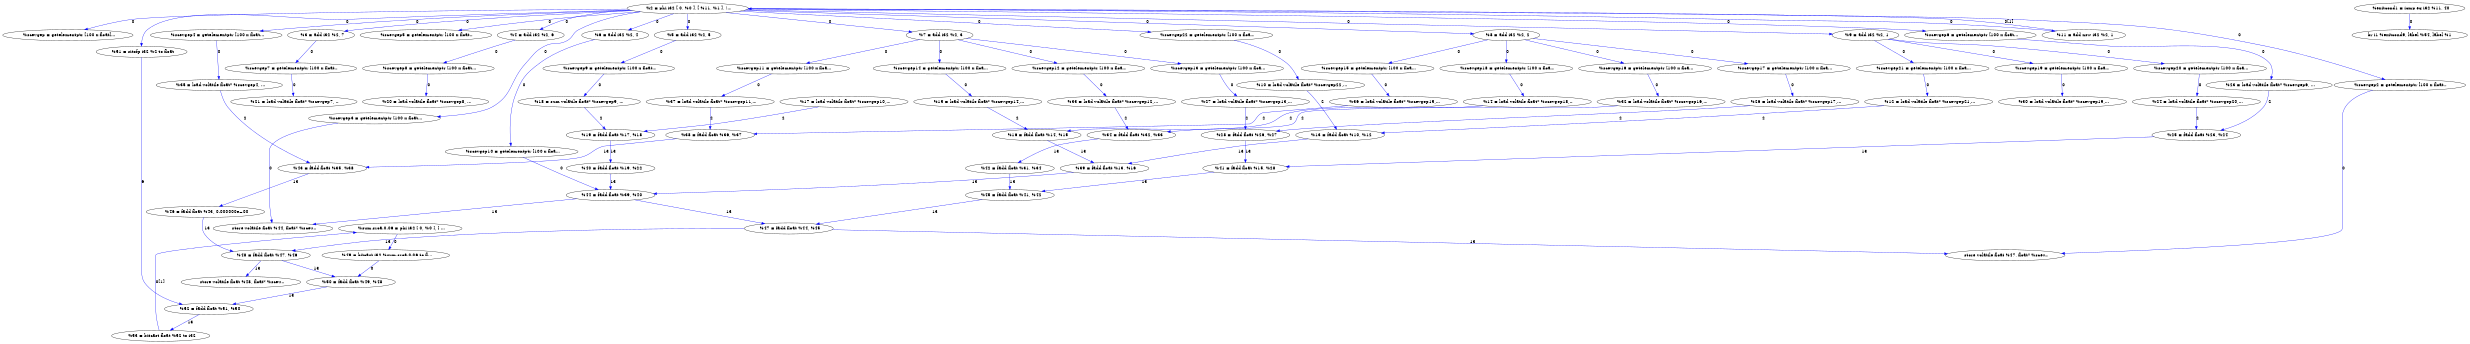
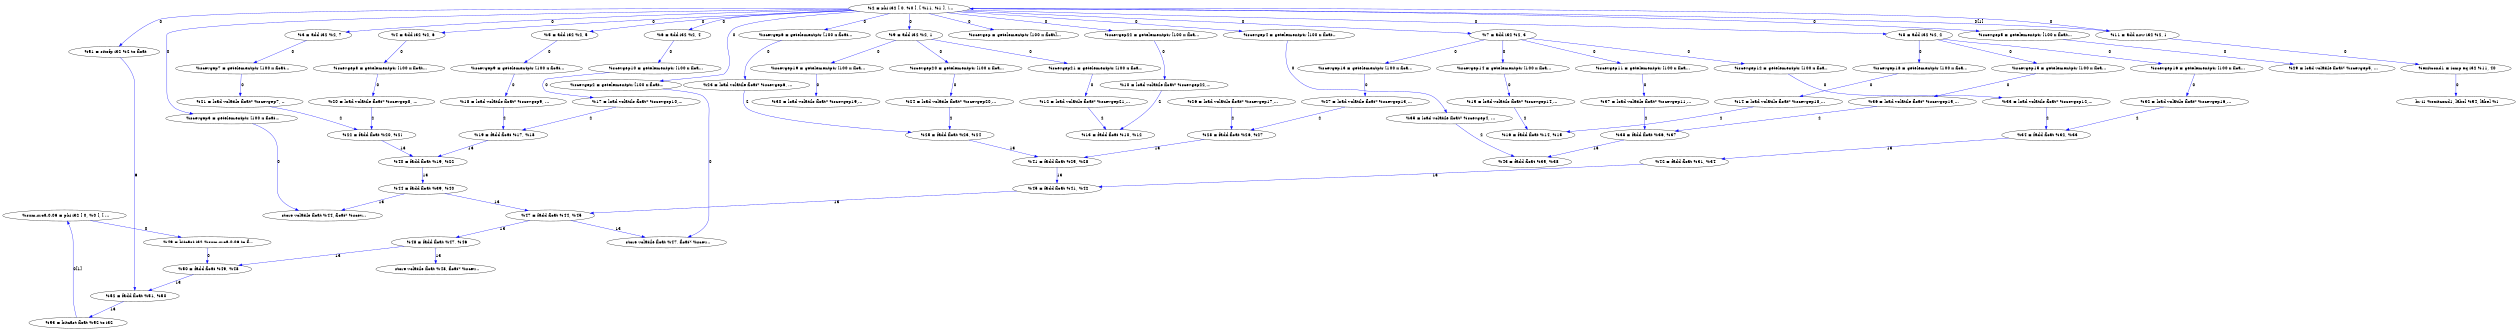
node "br i1 %exitcond9, label %54, label %1": label "br i1 %exitcond9, label %54, label %1" -> "br i1 %exitcond1, label %54, label %1"
edge "%11 = add nsw i32 %2, 1" -> "%exitcond1 = icmp eq i32 %11, 40": added, label "0"
node "%scevgep17 = getelementptr [100 x floa...": removed
node "%29 = load volatile float* %scevgep5, ...": added
node "%18 = sum volatile float* %scevgep9, ...": label "%18 = sum volatile float* %scevgep9, ..." -> "%18 = load volatile float* %scevgep9, ..."
node "%22 = fadd float %20, %21": added
node "%39 = fadd float %13, %16": removed
node "%41 = fadd float %15, %28": label "%41 = fadd float %15, %28" -> "%41 = fadd float %25, %28"
edge "%scevgep10 = getelementptr [100 x floa..." -> "%44 = fadd float %39, %40": now "%scevgep10 = getelementptr [100 x floa..." -> "%17 = load volatile float* %scevgep10,..."
node "%46 = fadd float %43, 0.000000e+00": removed
